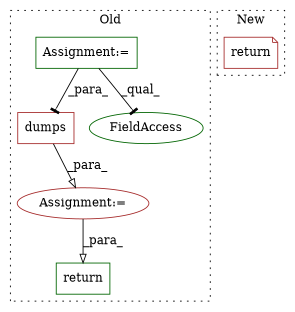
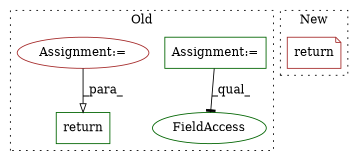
node "dumps": removed
